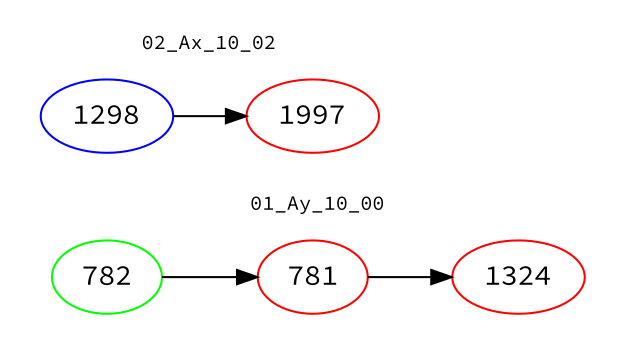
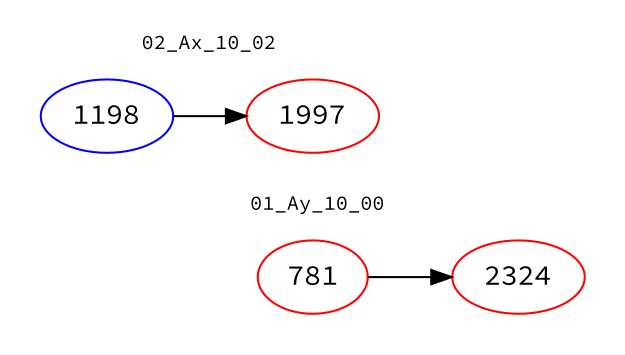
node "1298": label "1298" -> "1198"
node "782": removed
node "1324": label "1324" -> "2324"
